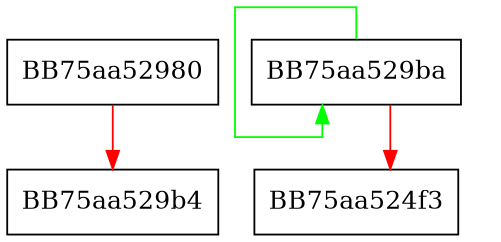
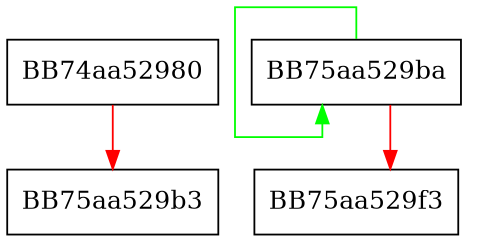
node "BB75aa52980": label "BB75aa52980" -> "BB74aa52980"
node "BB75aa529b4": label "BB75aa529b4" -> "BB75aa529b3"
node "BB75aa524f3": label "BB75aa524f3" -> "BB75aa529f3"
